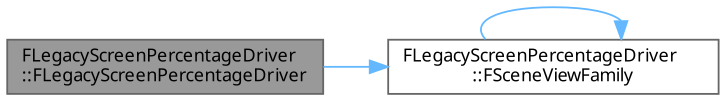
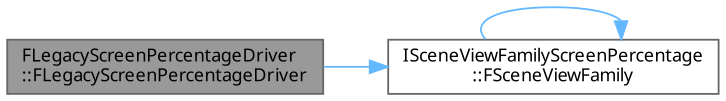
node "FLegacyScreenPercentageDriver ::FSceneViewFamily": label "FLegacyScreenPercentageDriver ::FSceneViewFamily" -> "ISceneViewFamilyScreenPercentage ::FSceneViewFamily"
